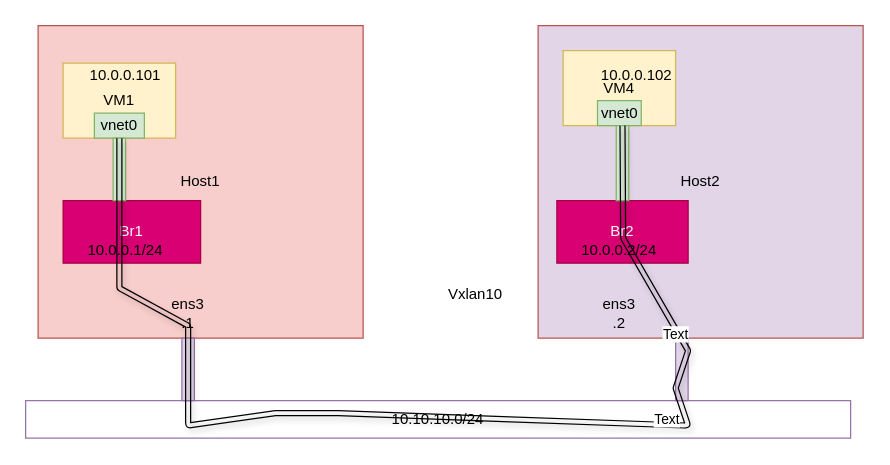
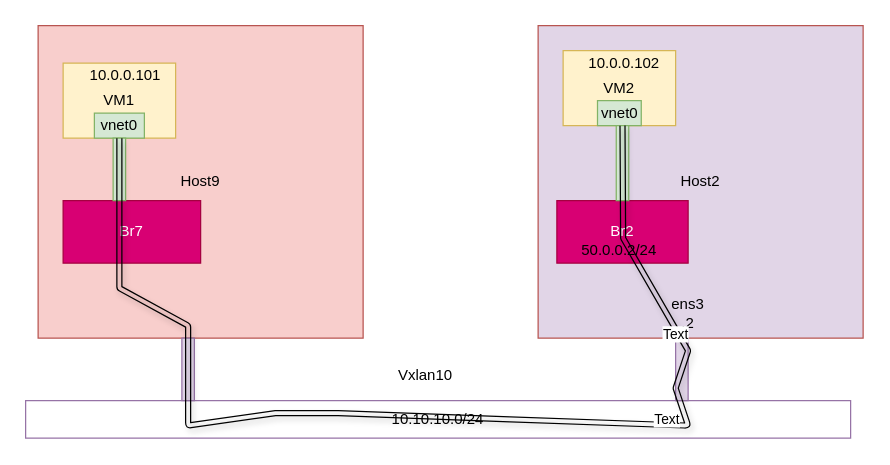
node "10.0.0.102": moved (636, 76) -> (624, 63)
node "VM4": label "VM4" -> "VM2"
node "Host1": label "Host1" -> "Host9"
node "Br1": label "Br1" -> "Br7"
node "10.0.0.1/24": removed
node "10.0.0.2/24": label "10.0.0.2/24" -> "50.0.0.2/24"
node "Vxlan10": moved (476, 294) -> (426, 376)
node "ens3 .1": removed
node "ens3 .2": moved (619, 313) -> (688, 313)
